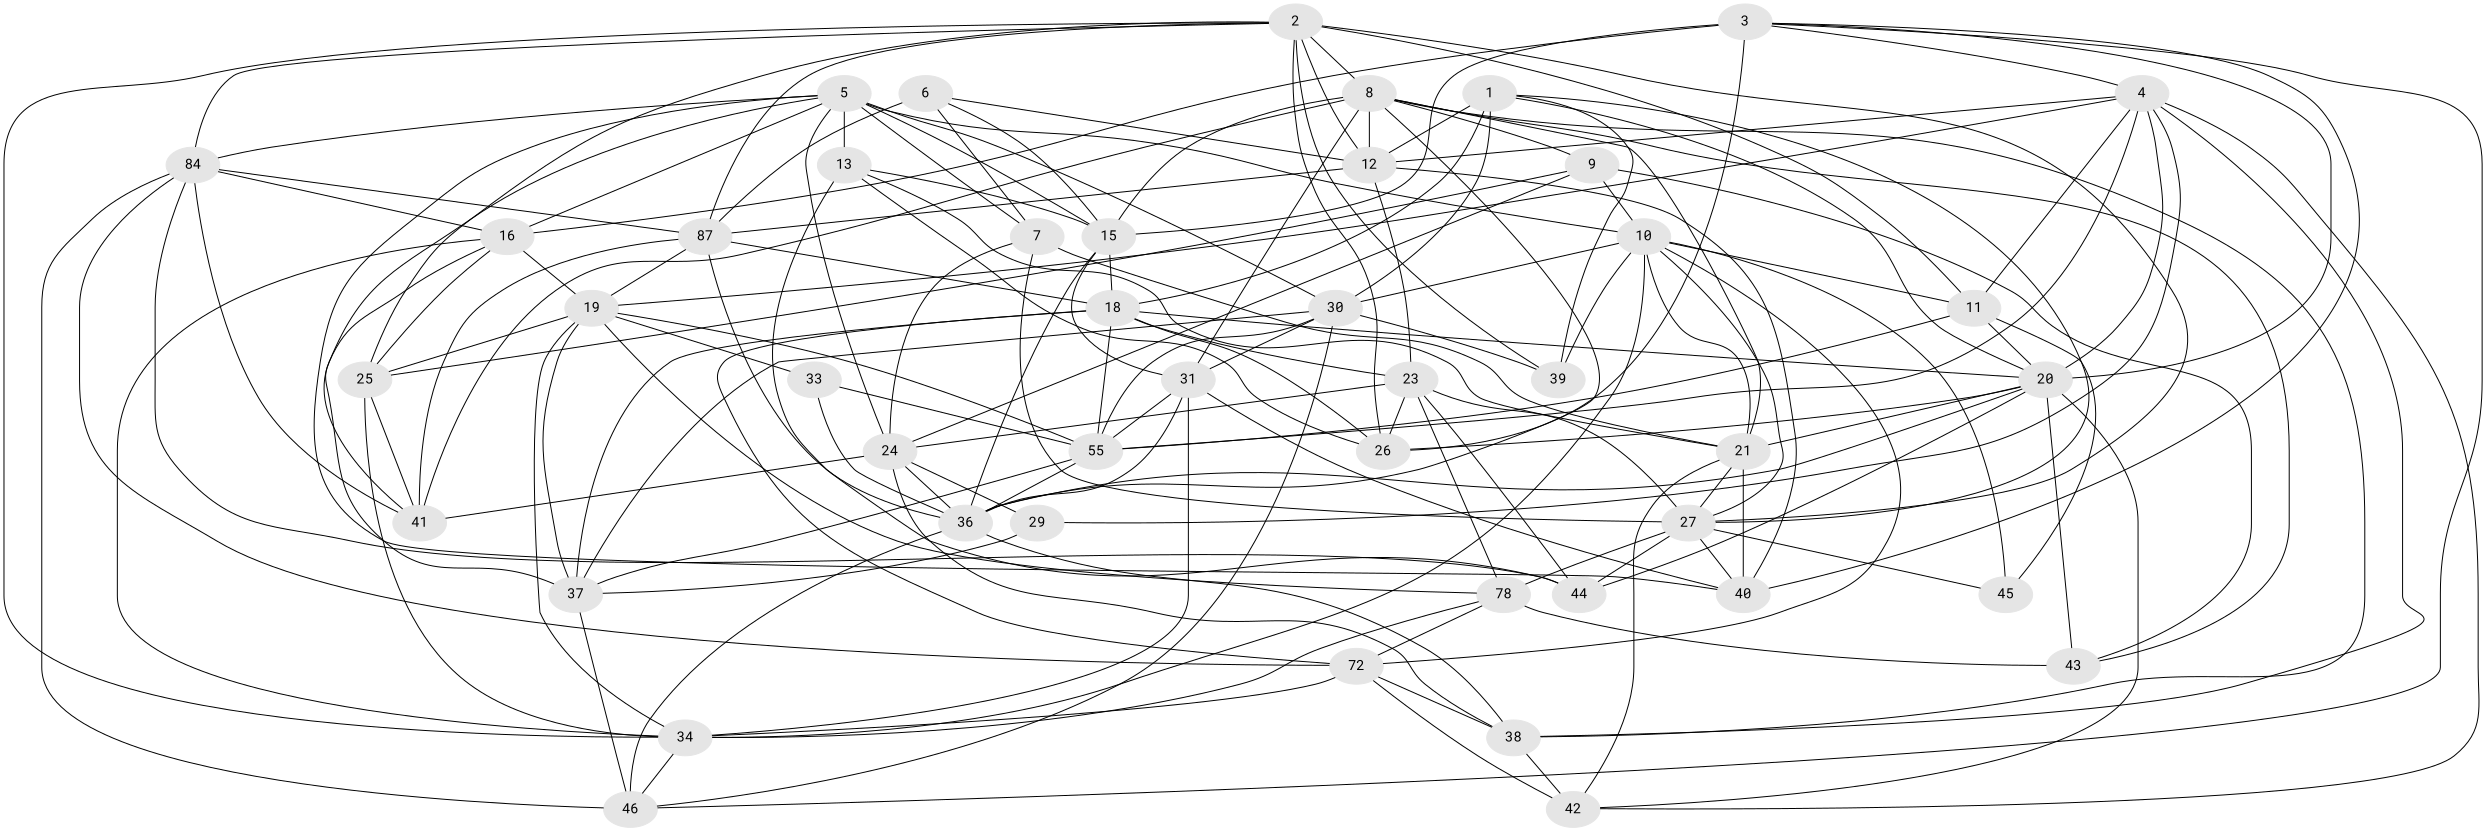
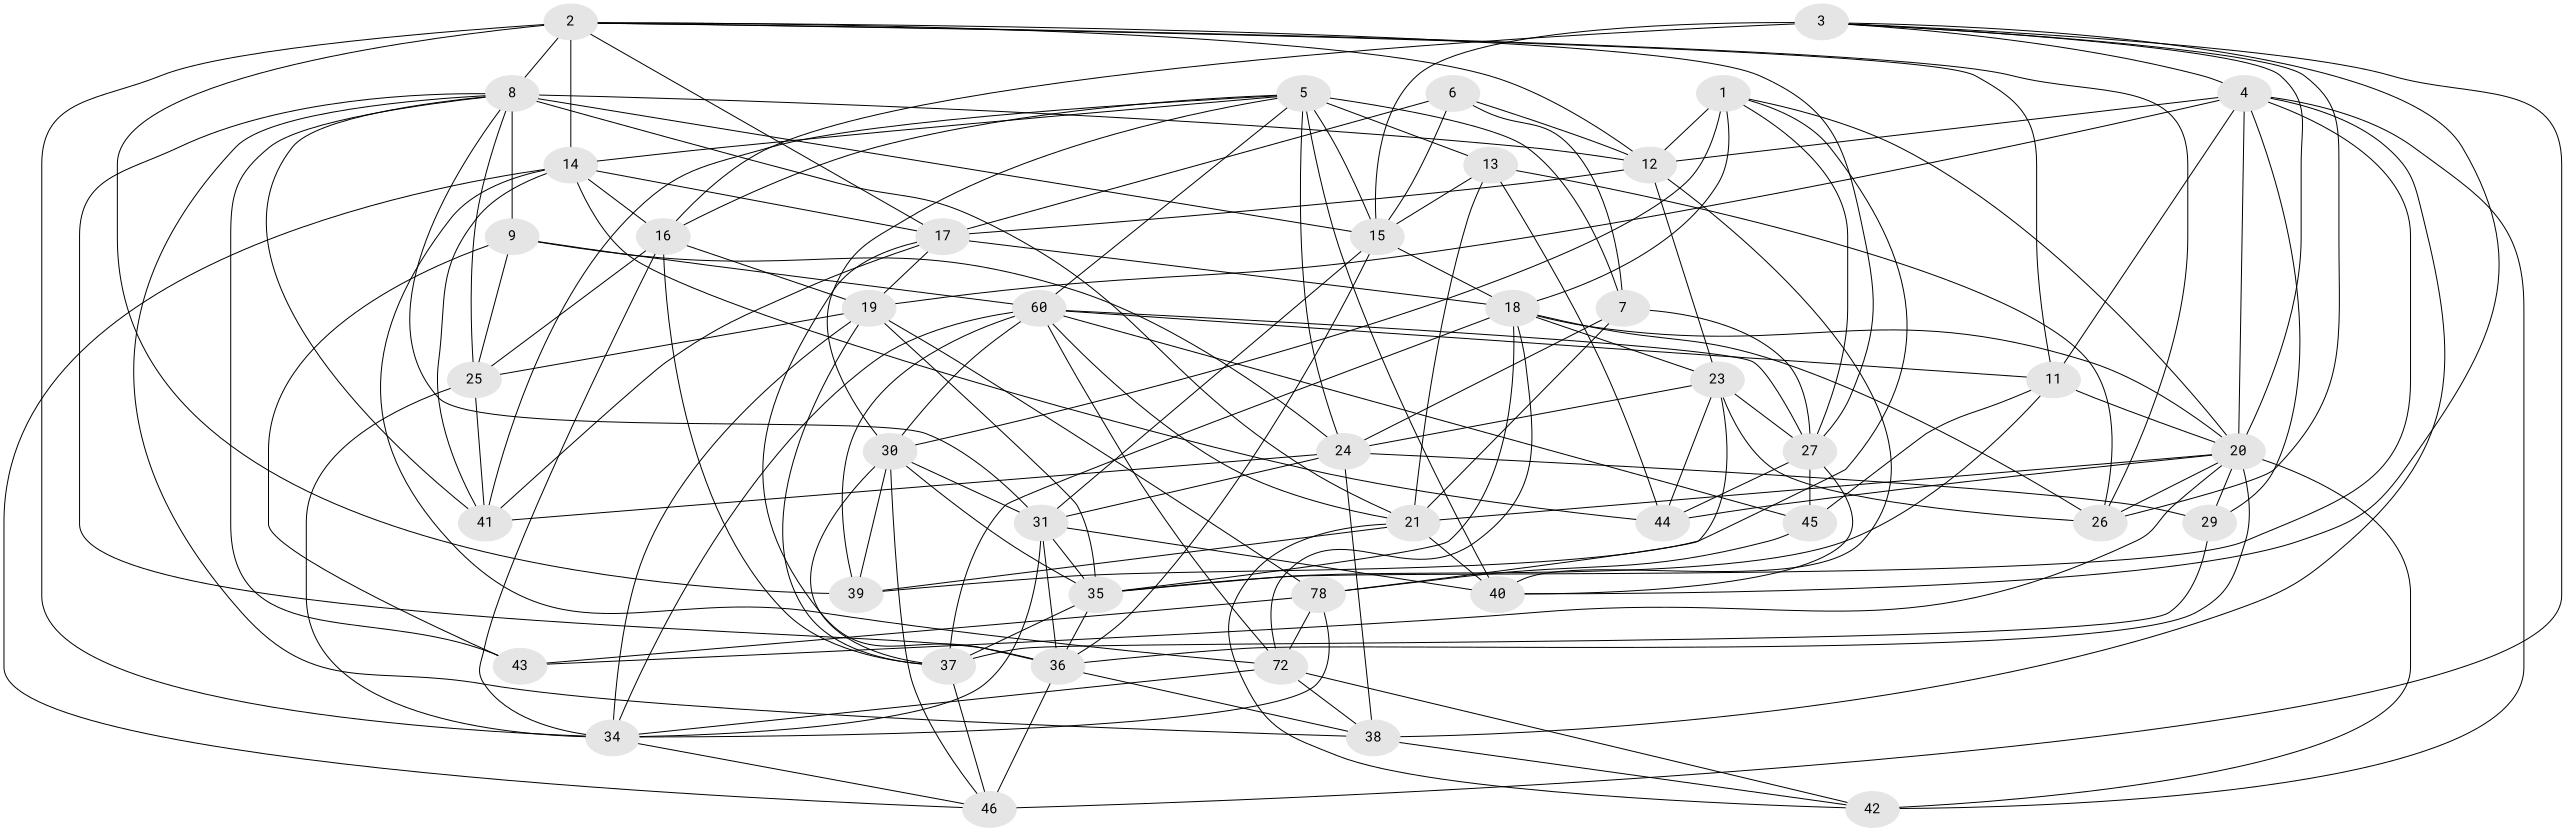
edge "2" -- "25": now "8" -- "25"
node "84": label "84" -> "14"
node "87": label "87" -> "17"
node "10": label "10" -> "60"
node "33": removed
node "55": label "55" -> "35"
edge "20" -- "29": added
edge "24" -- "36": now "24" -- "31"
edge "21" -- "27": now "21" -- "39"
edge "27" -- "78": now "45" -- "78"
